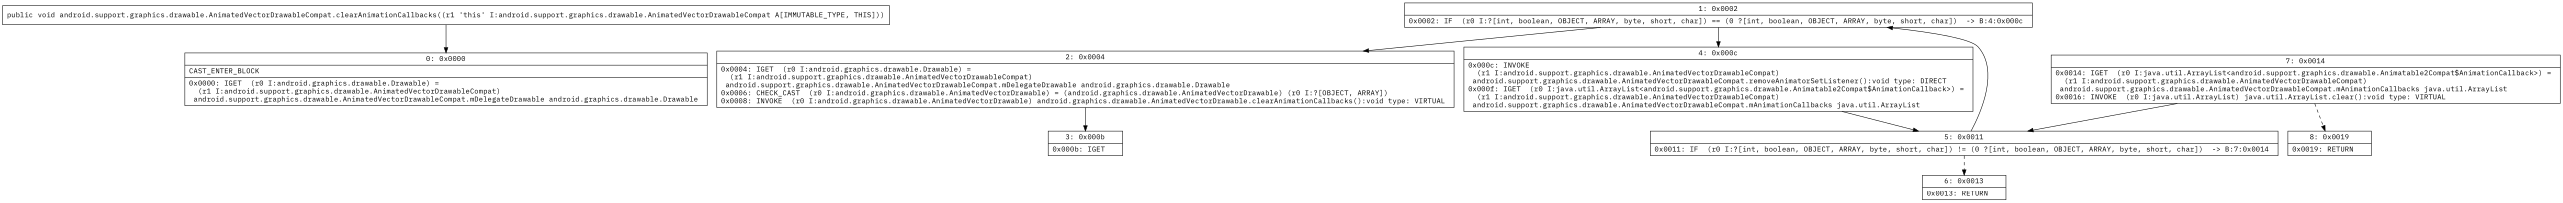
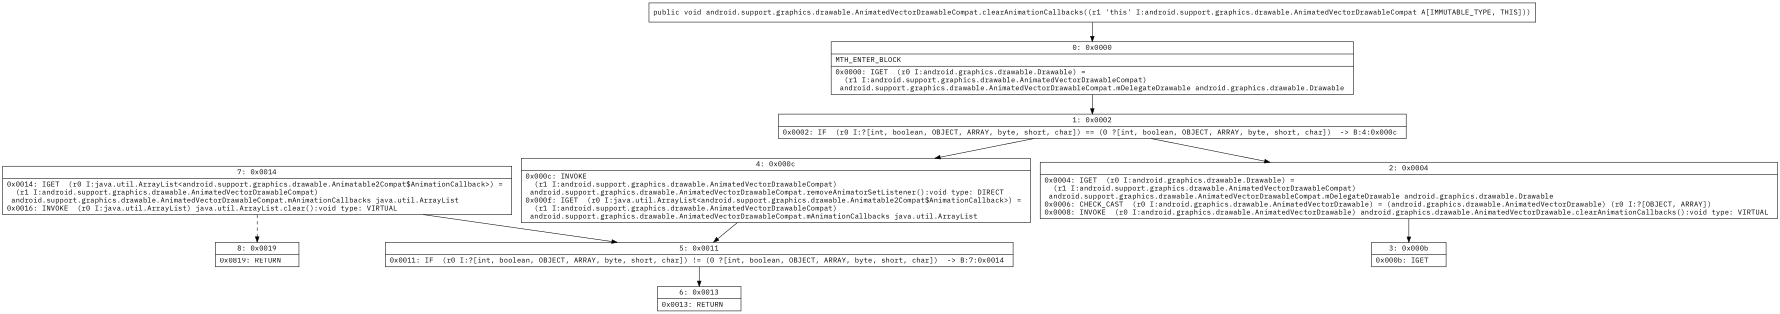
edge "5: 0x0011" -> "1: 0x0002": now "0: 0x0000" -> "1: 0x0002"
node "0: 0x0000": text "CAST_ENTER_BLOCK" -> "MTH_ENTER_BLOCK"
node "8: 0x0019": text "0x0019: RETURN" -> "0x0819: RETURN"
edge "5: 0x0011" -> "6: 0x0013": style dashed -> solid
